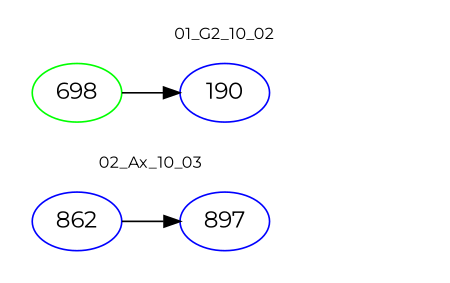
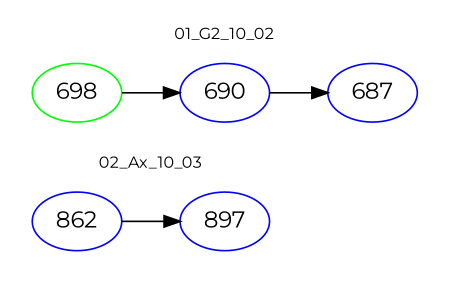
node "190": label "190" -> "690"
node "687": added
